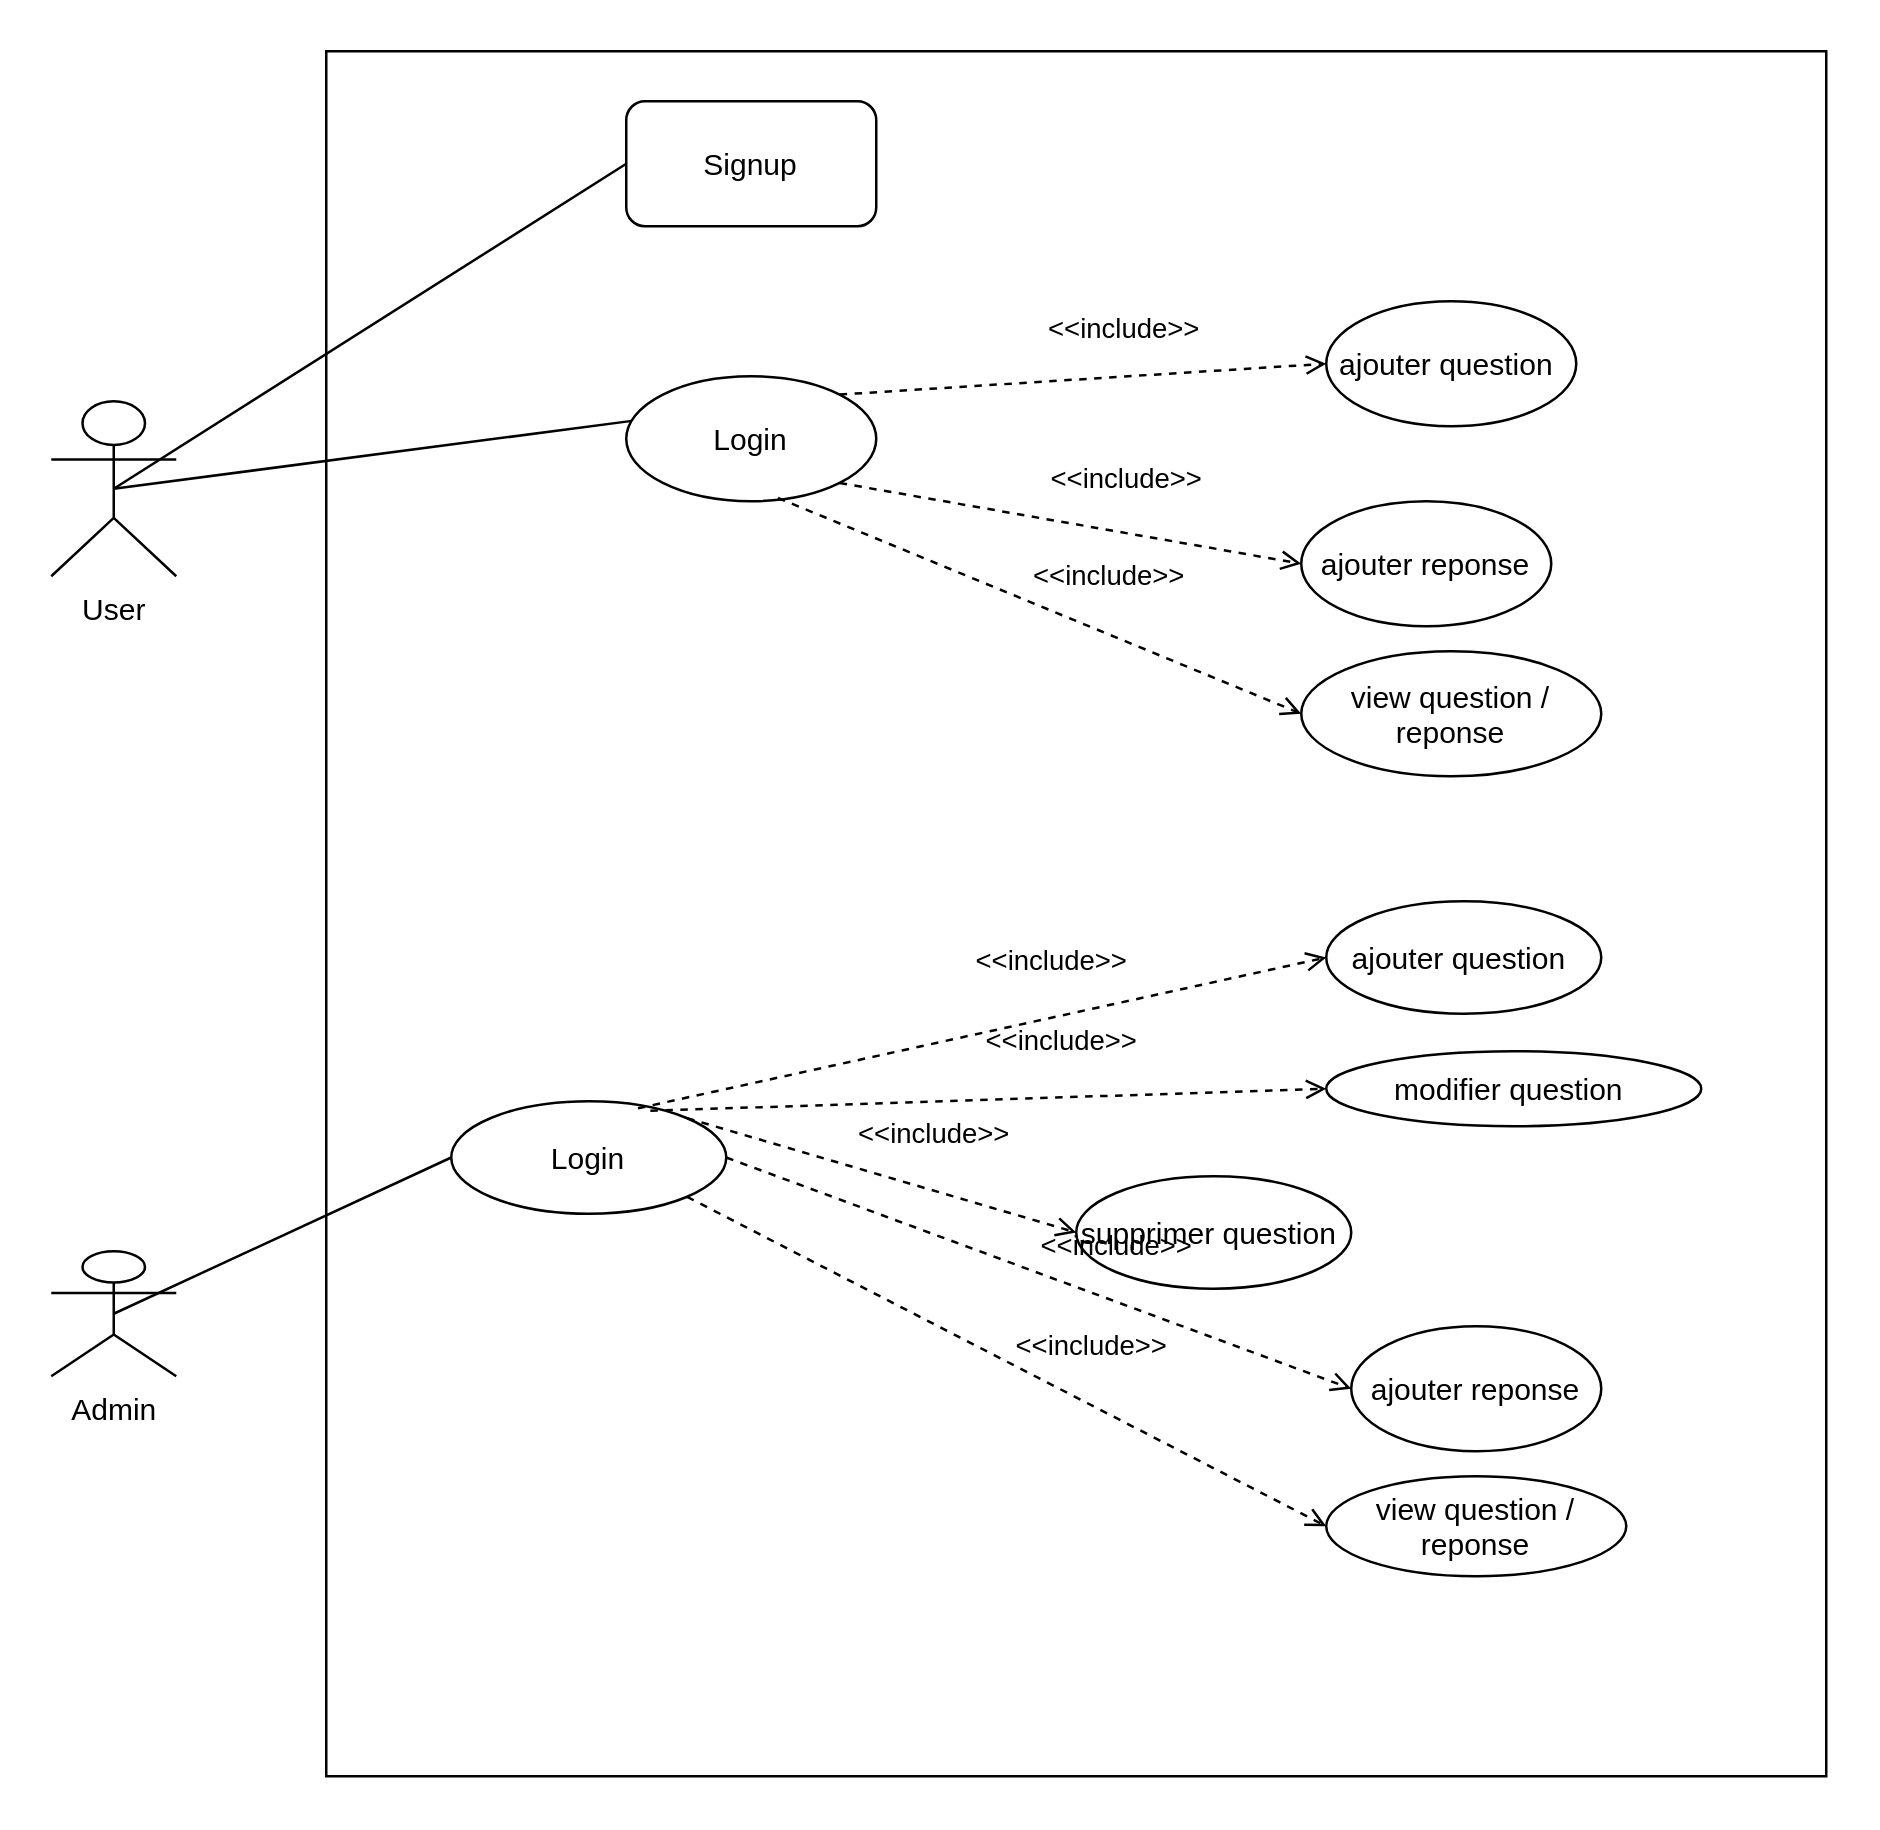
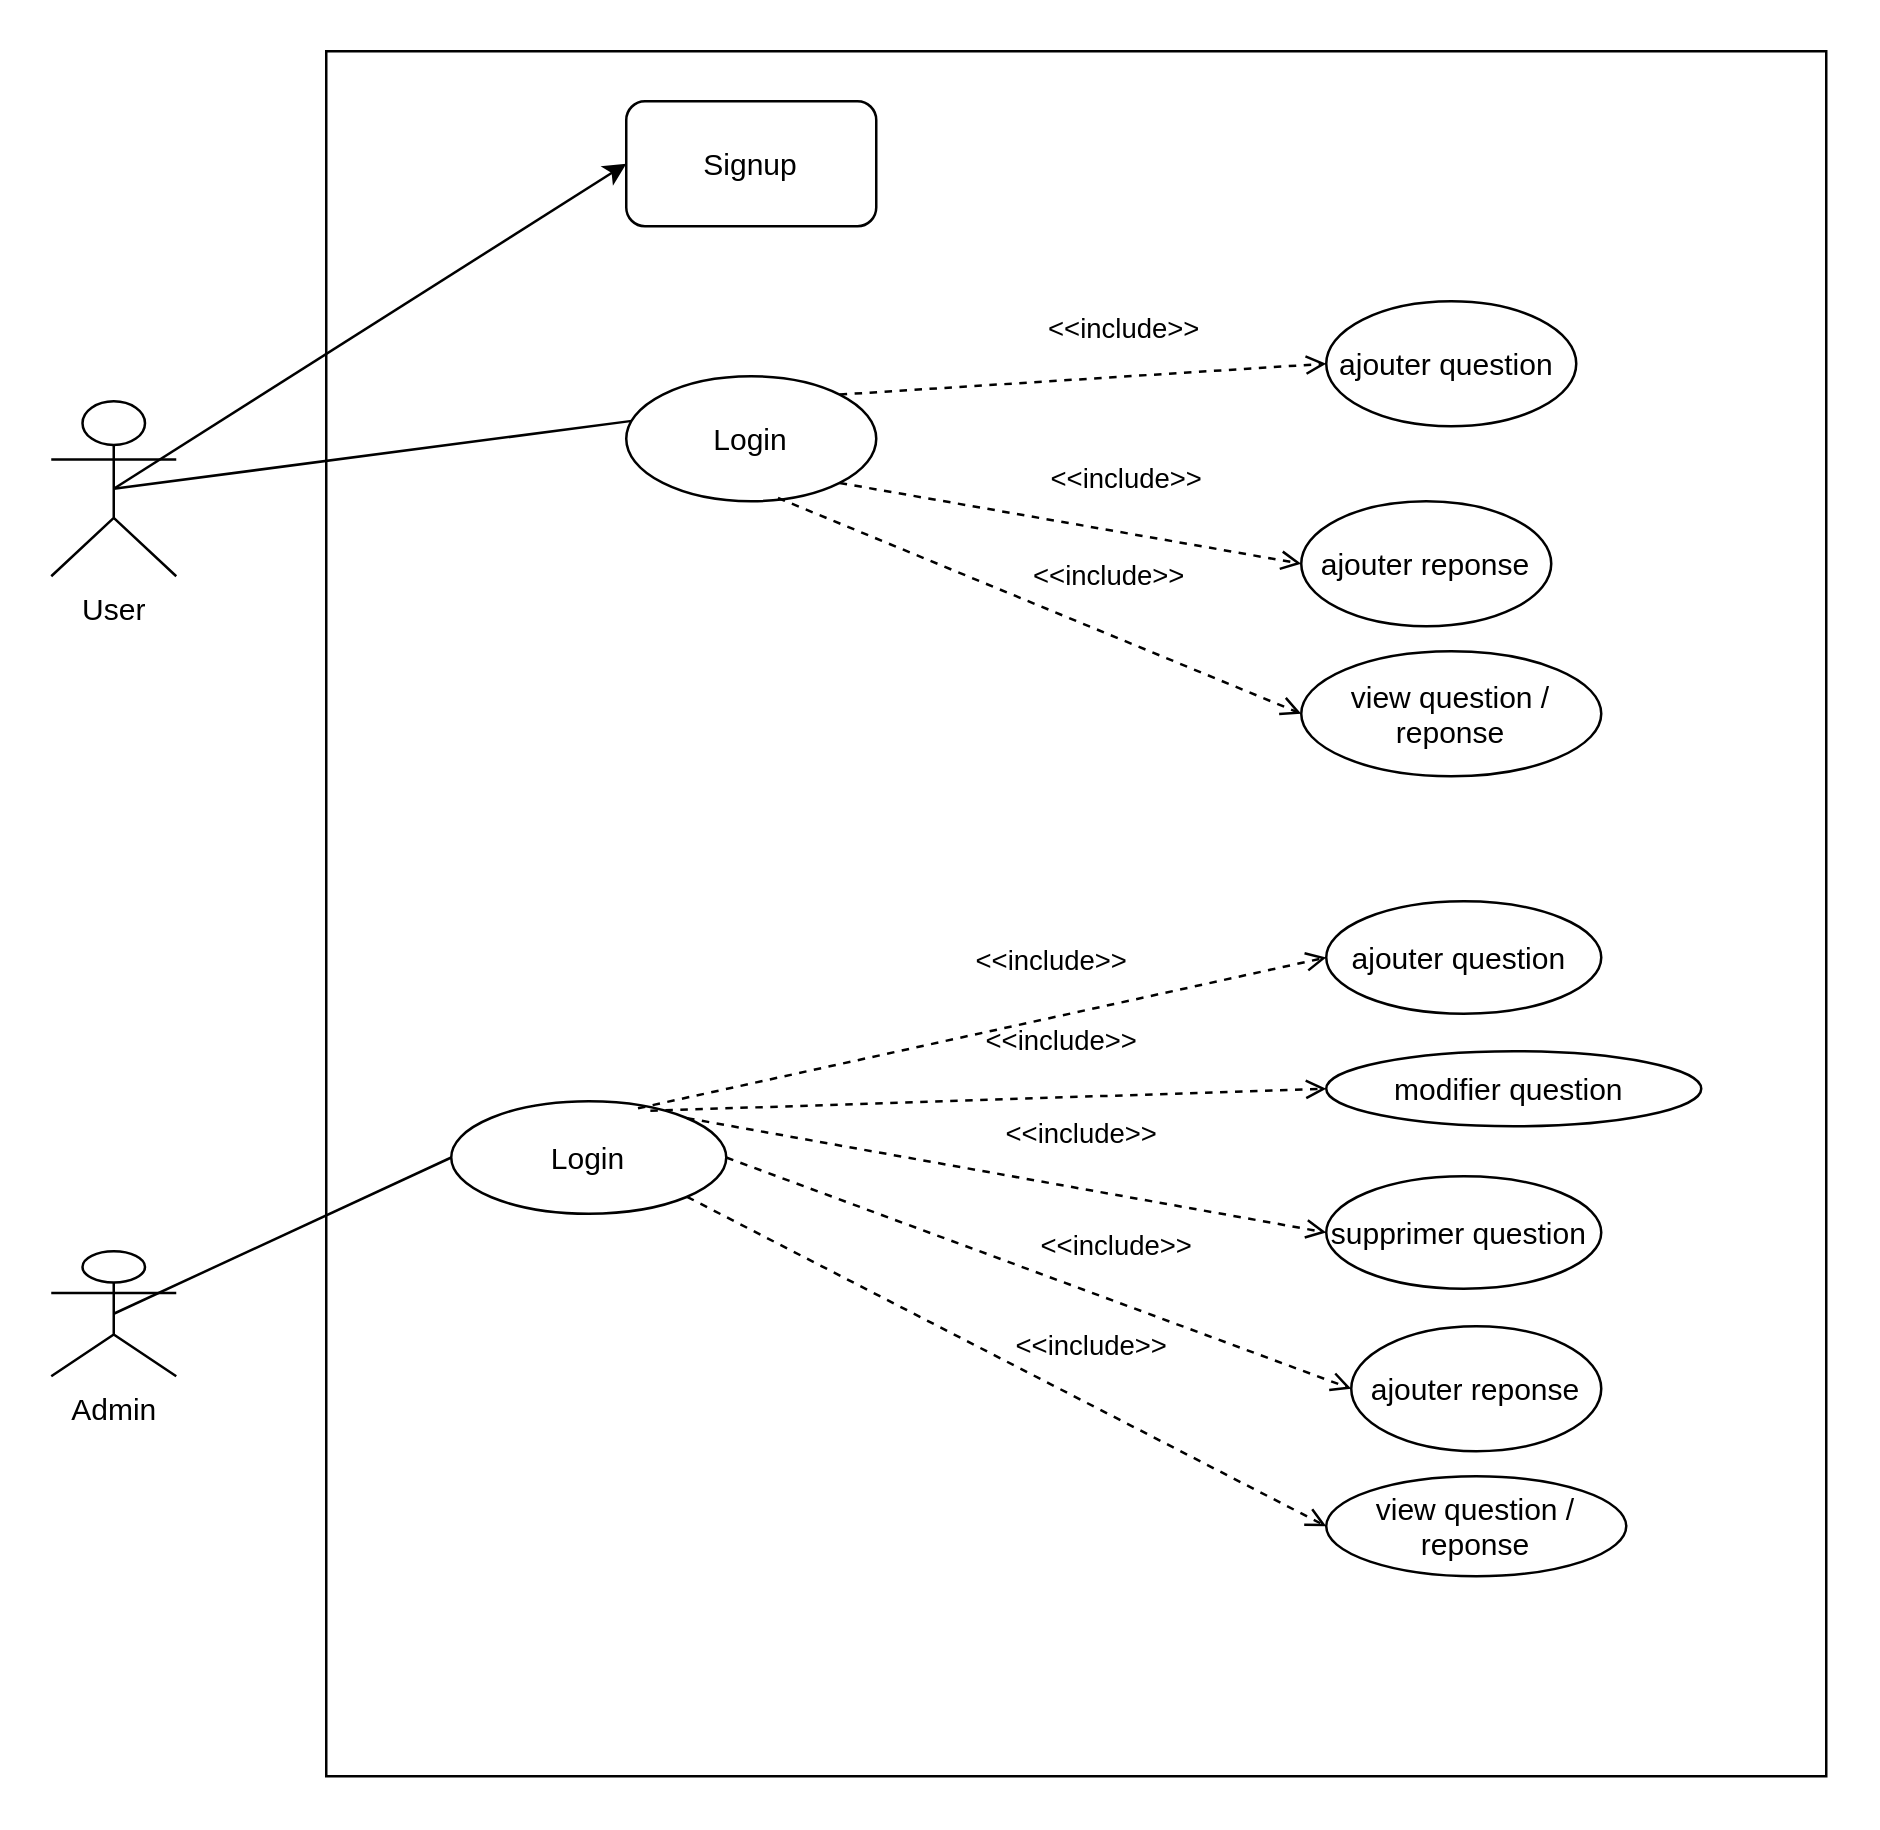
edge "Signup" -- "User": arrowhead none -> classic
node "supprimer question": moved (1214, 1233) -> (1464, 1233)
